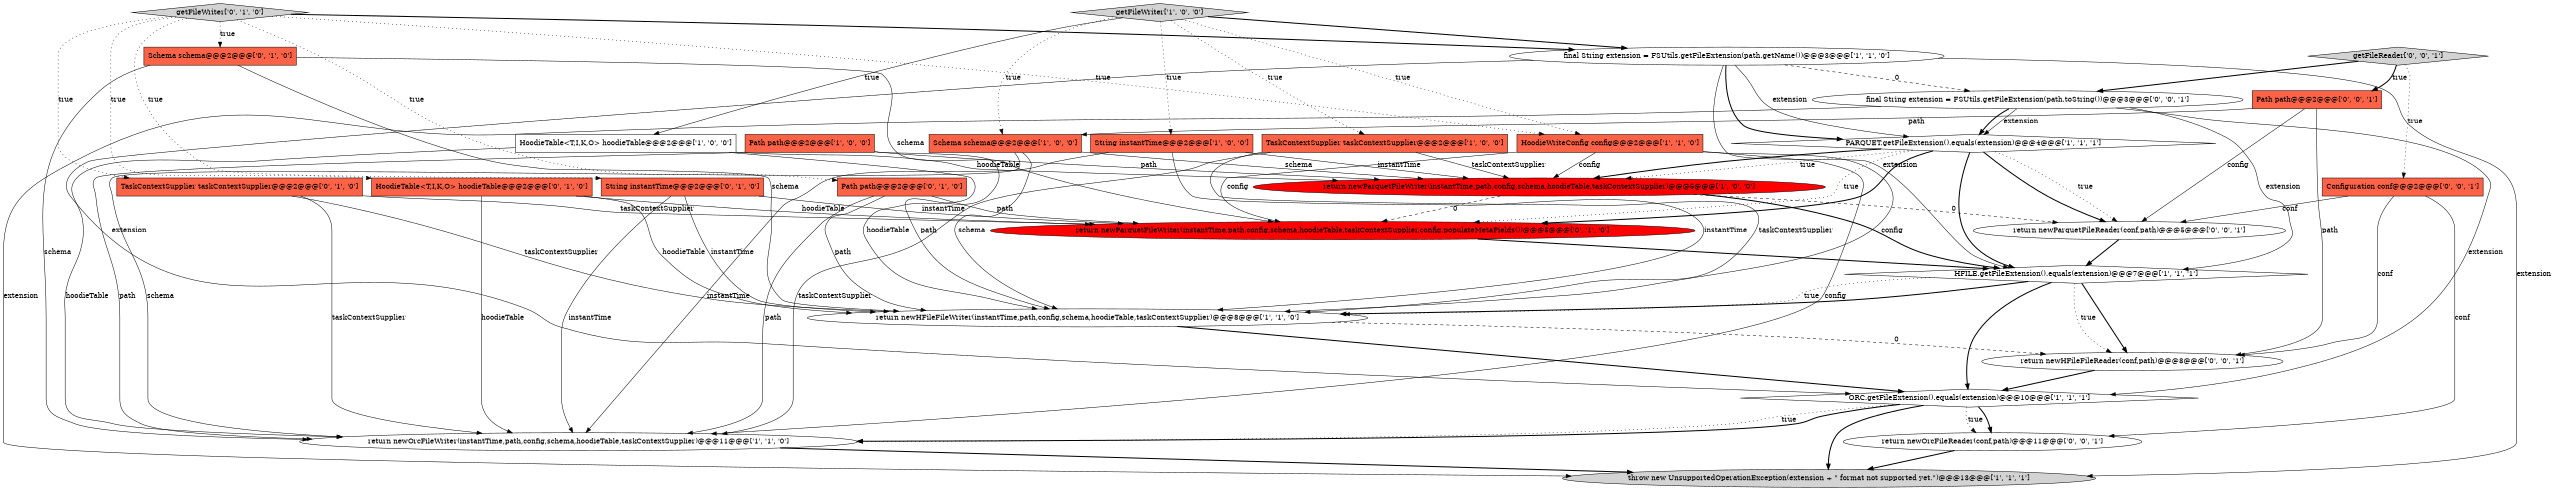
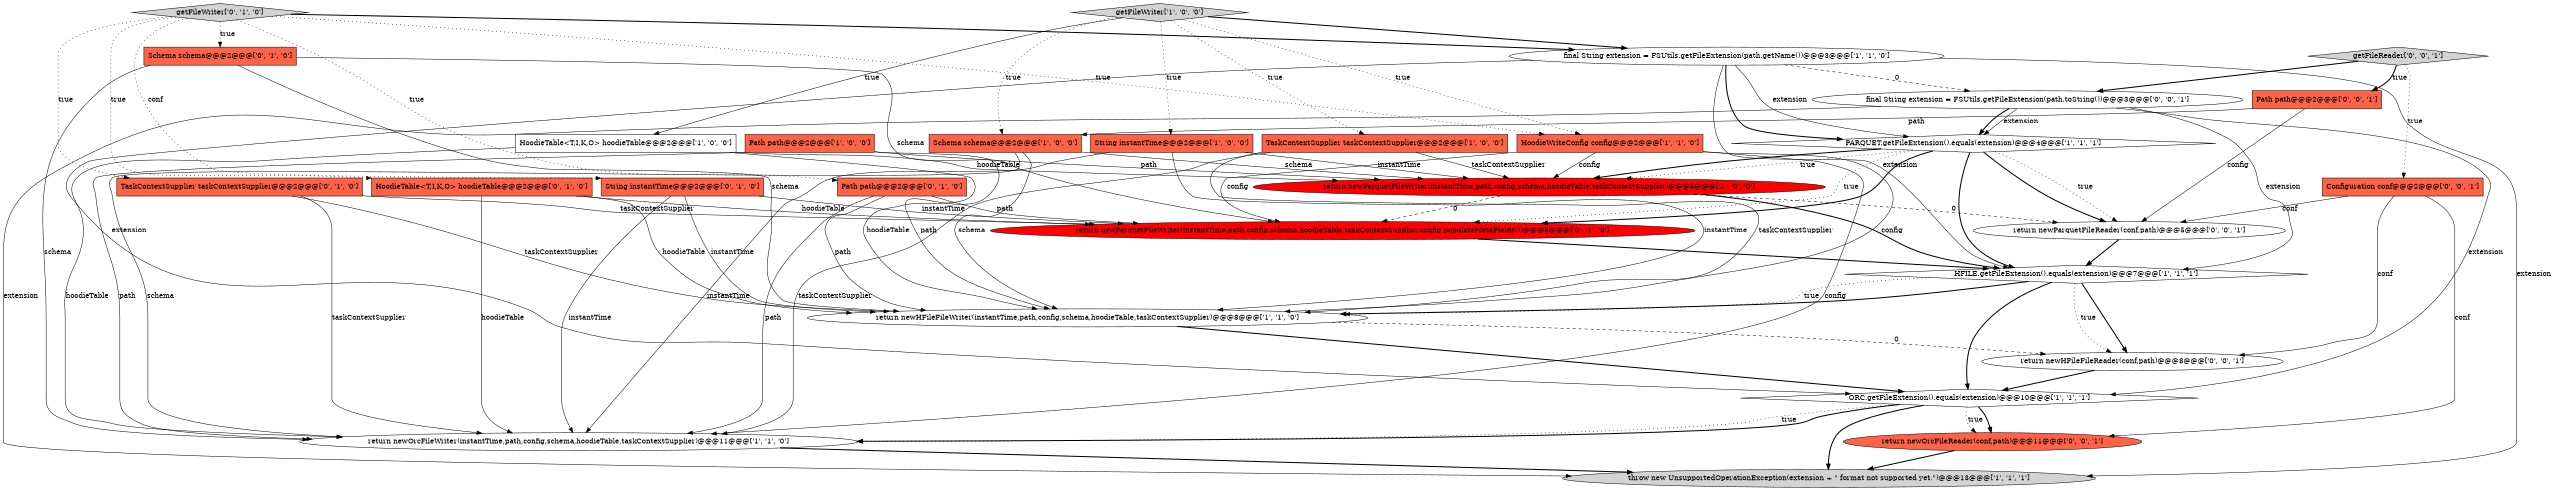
edge "getFileWriter['0', '1', '0']" -> "String instantTime@@@2@@@['0', '1', '0']": label "true" -> "conf"
edge "Path path@@@2@@@['0', '0', '1']" -> "return newHFileFileReader(conf,path)@@@8@@@['0', '0', '1']": removed, label "path"
node "return newOrcFileReader(conf,path)@@@11@@@['0', '0', '1']": fillcolor white -> tomato
